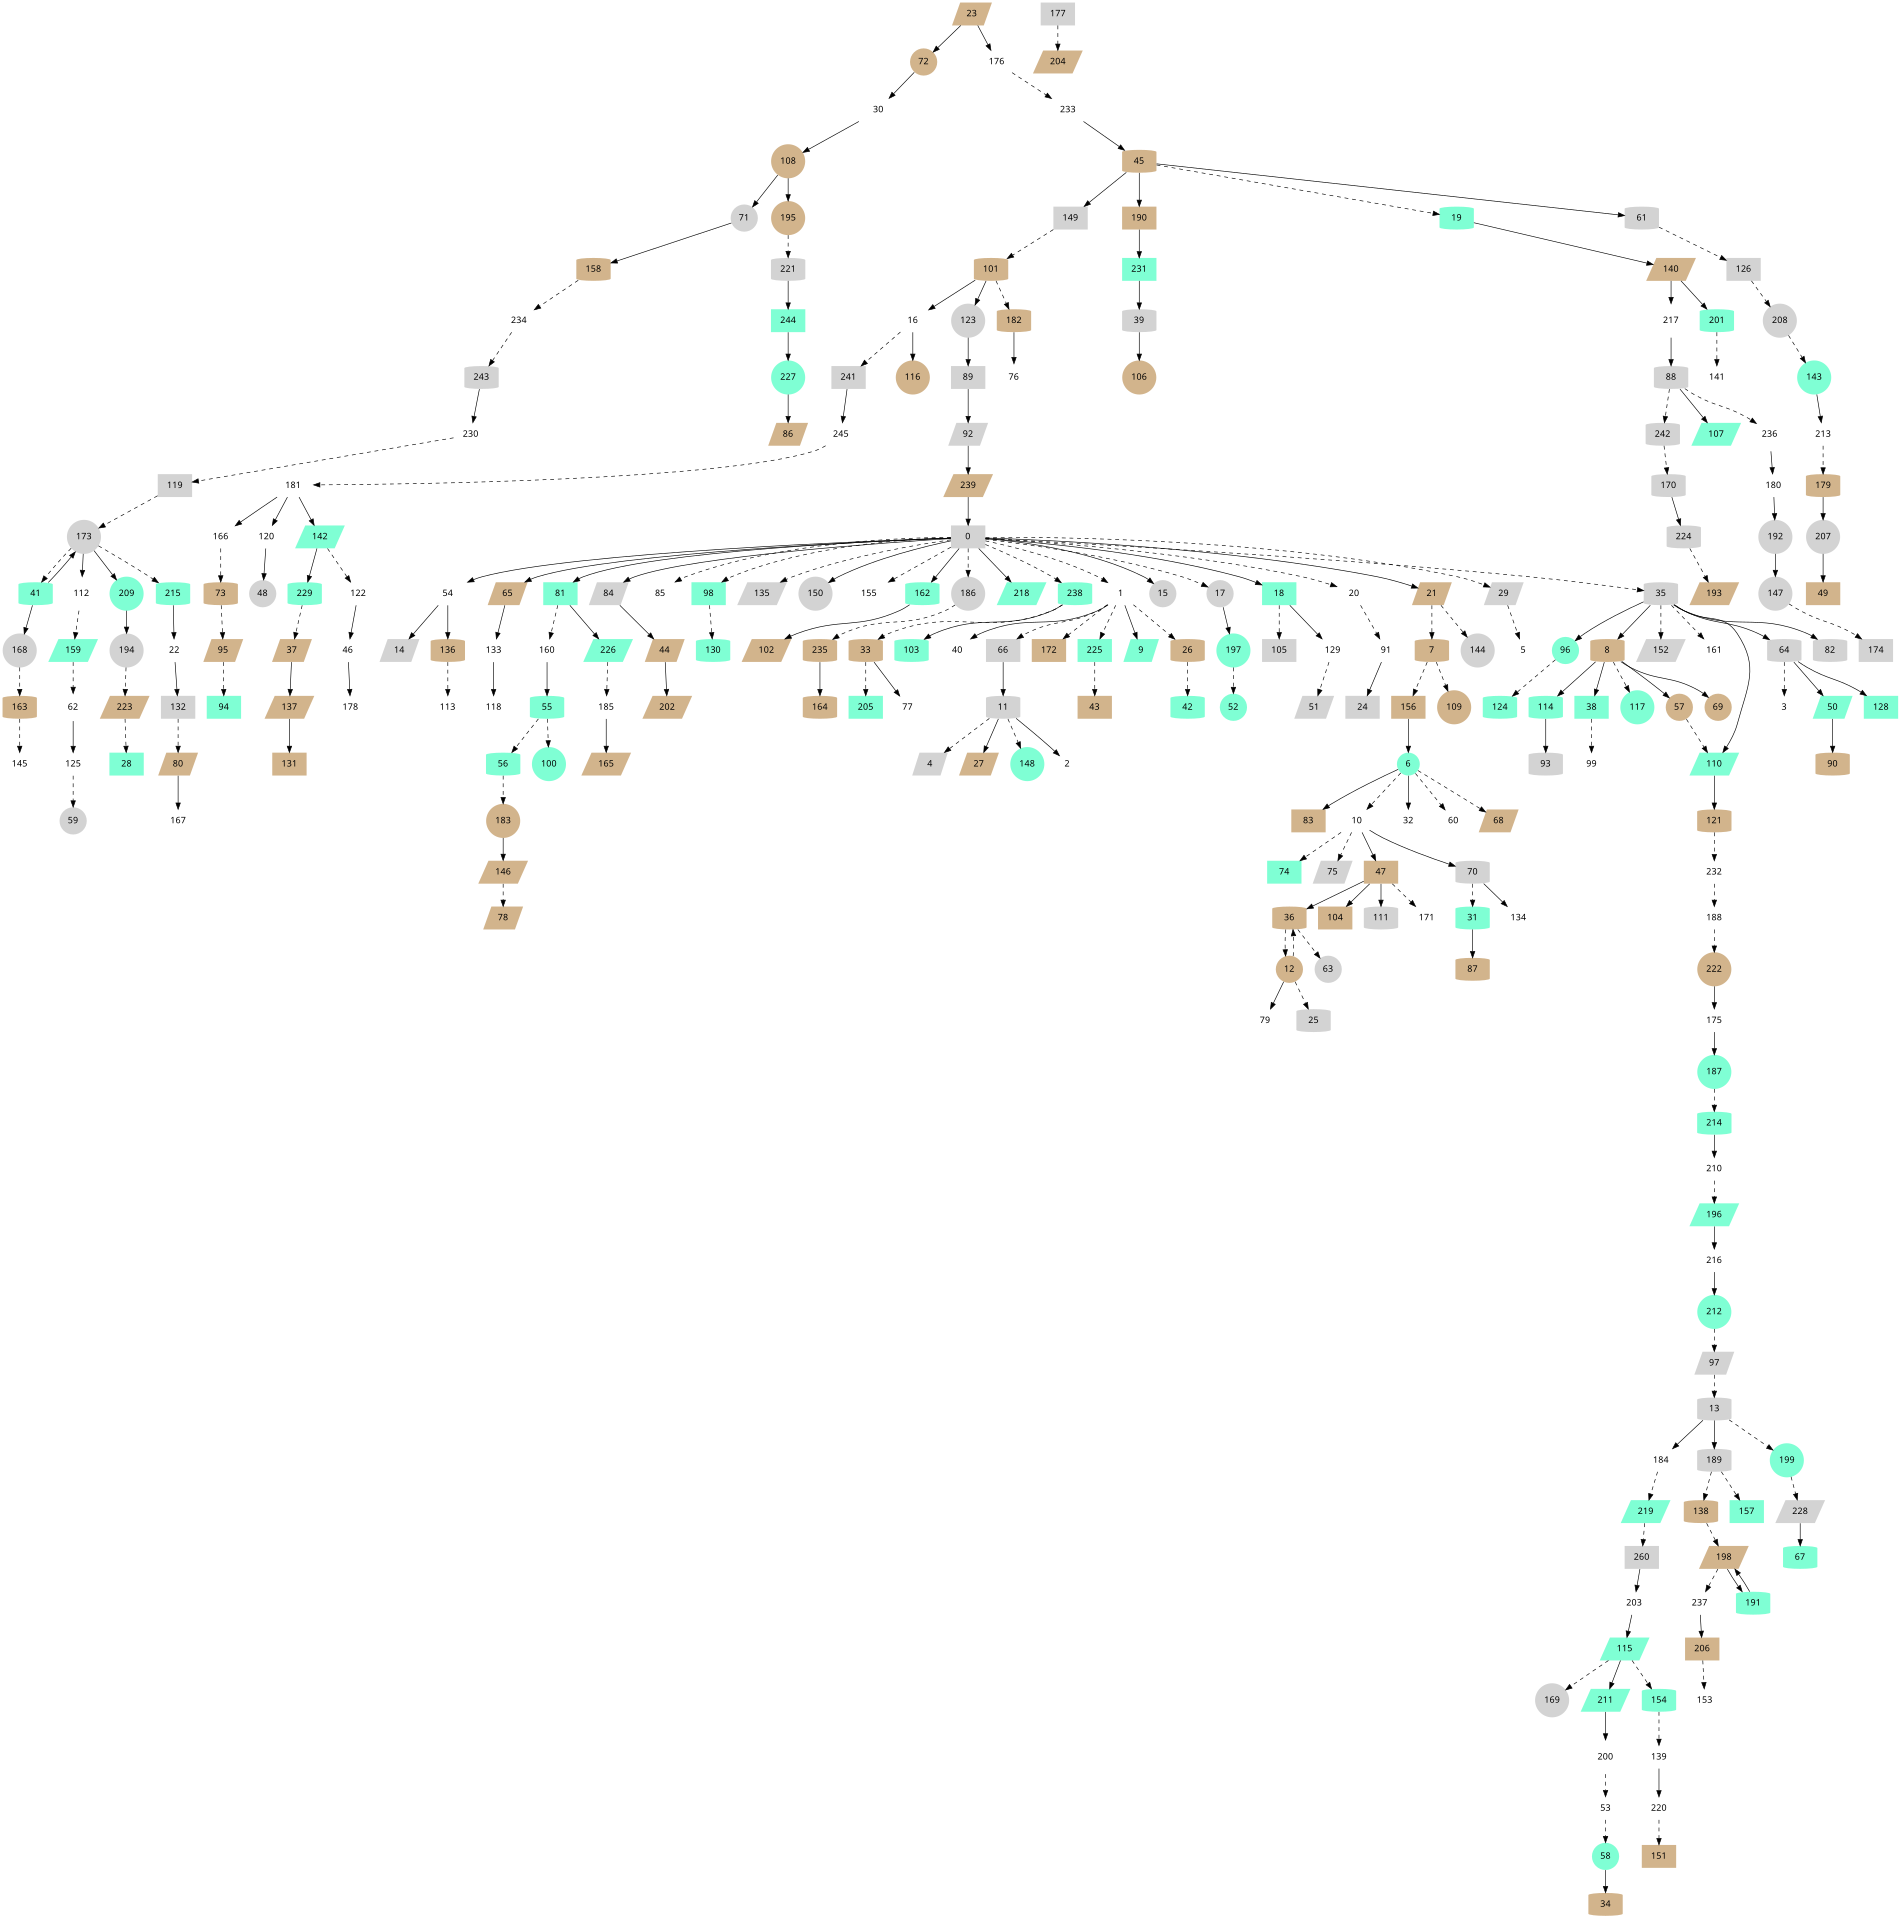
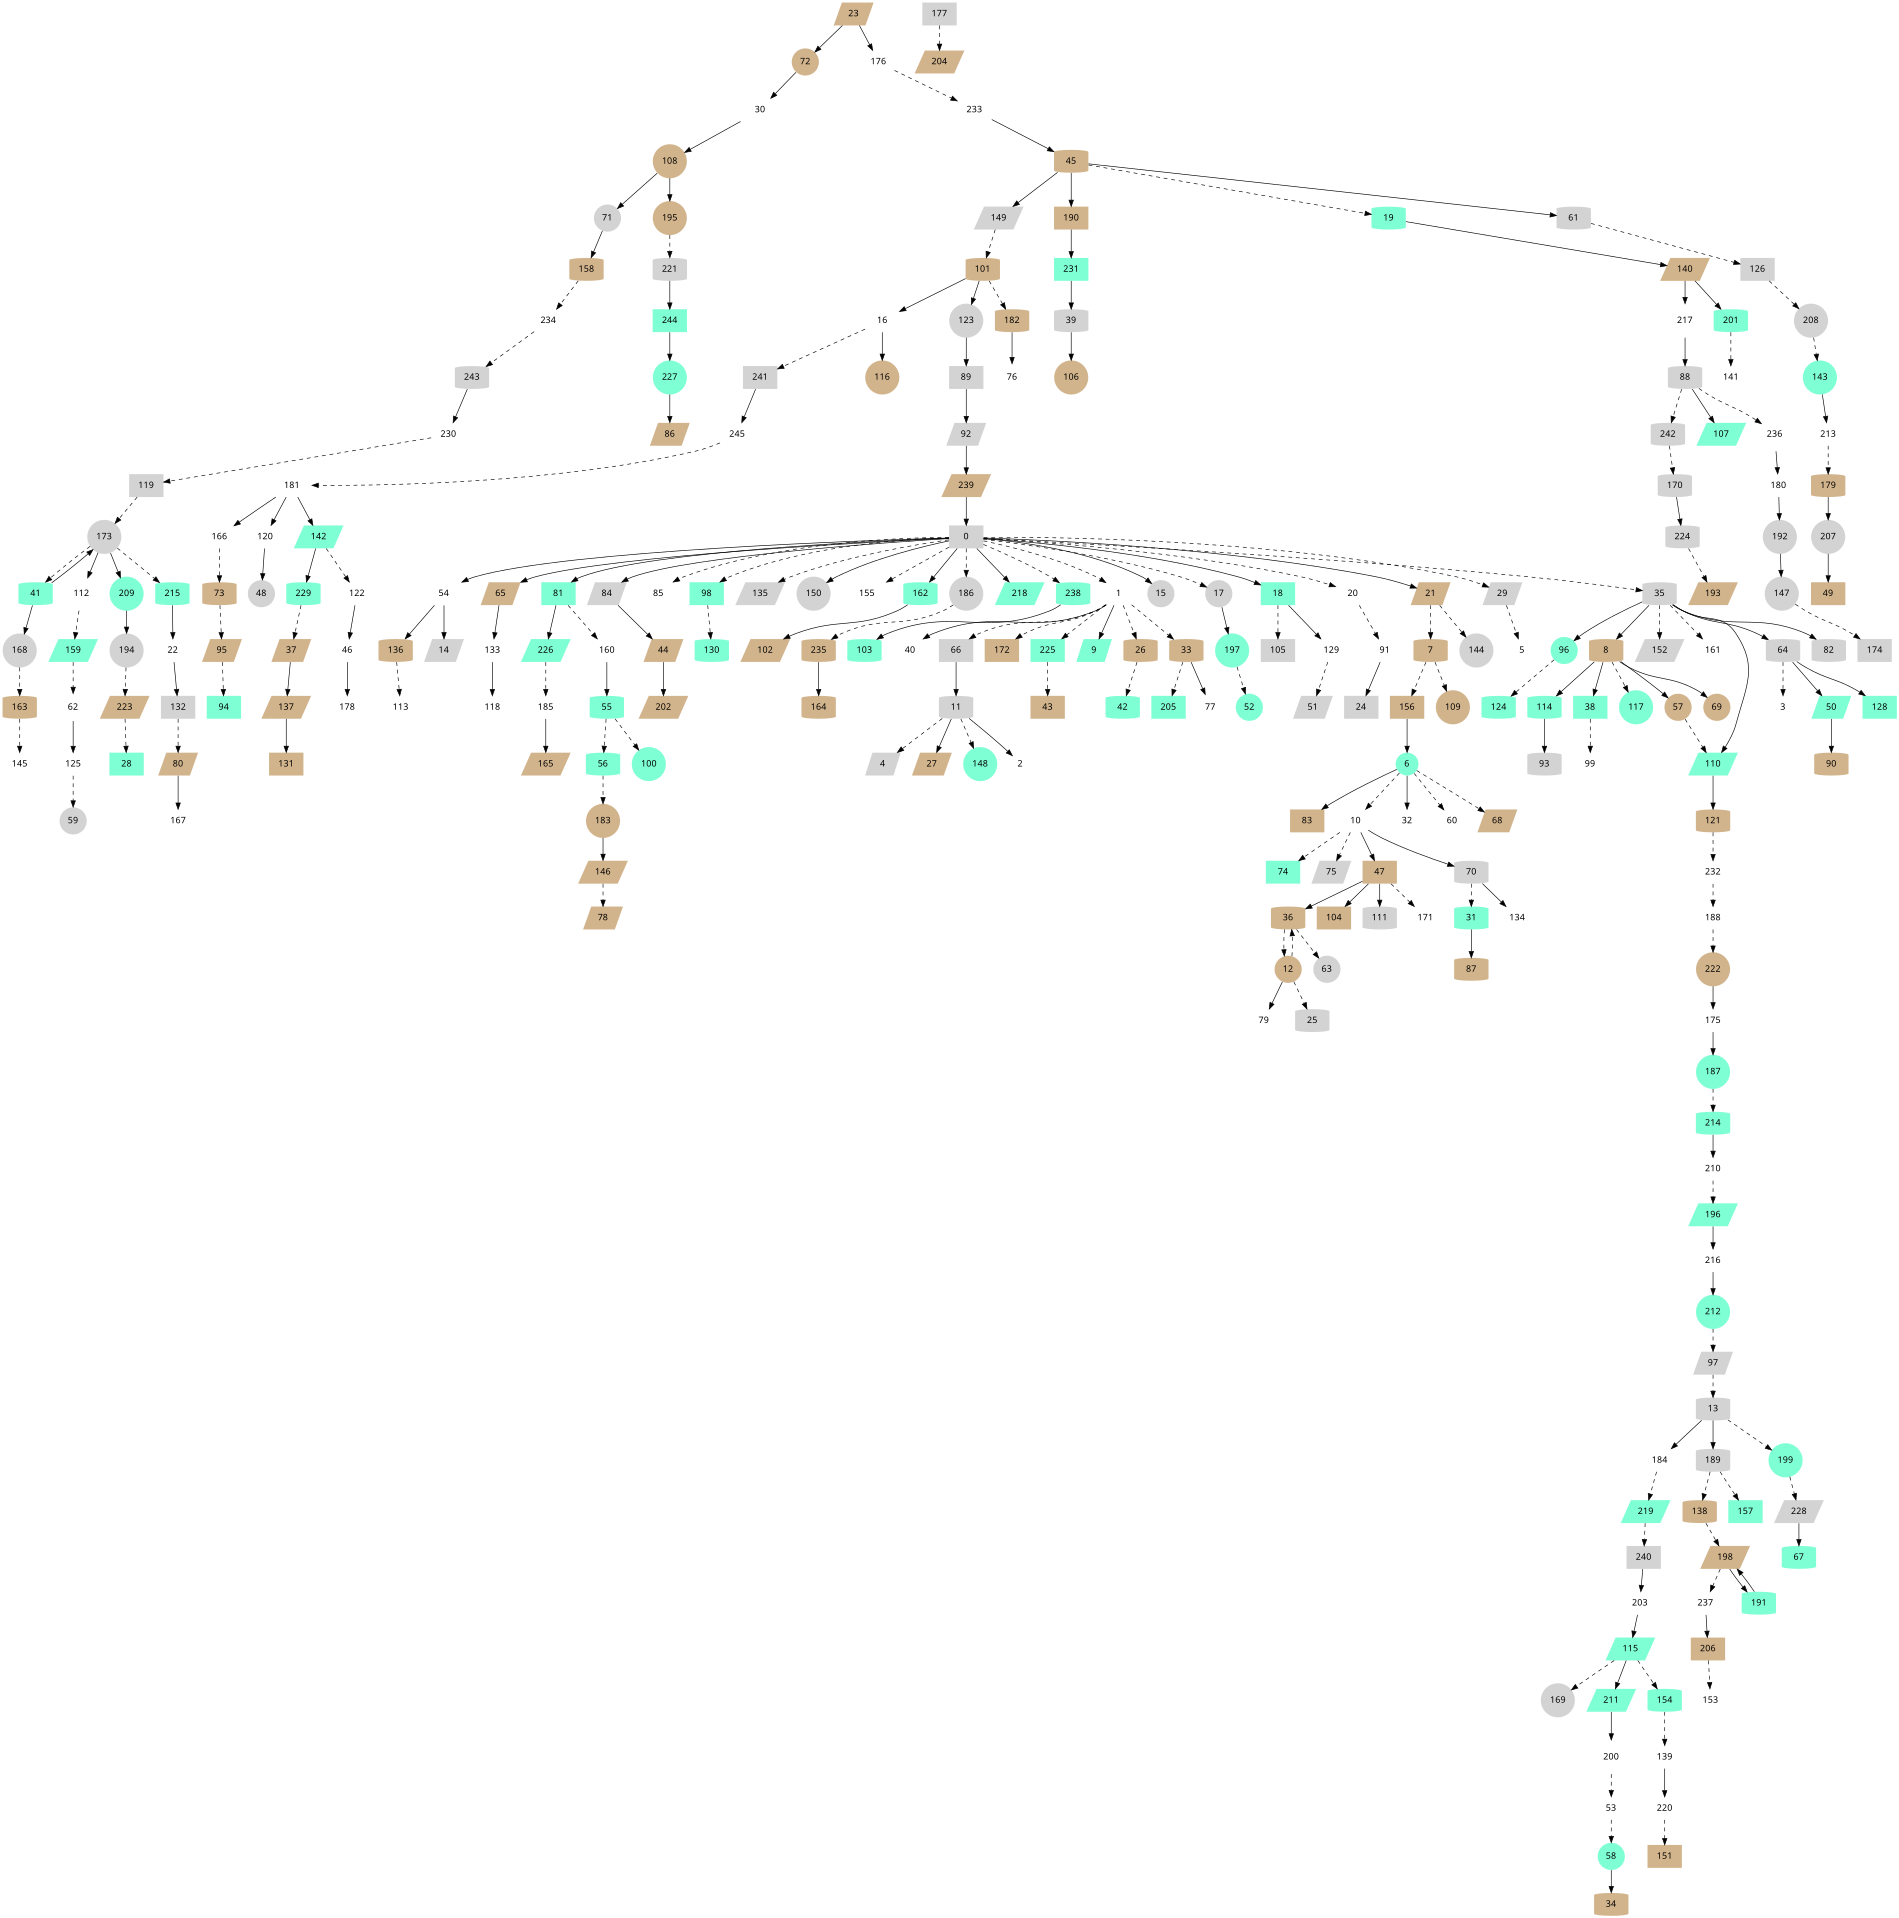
node "149": shape box -> parallelogram
edge "238" -> "33": now "1" -> "33"
node "260": label "260" -> "240"
